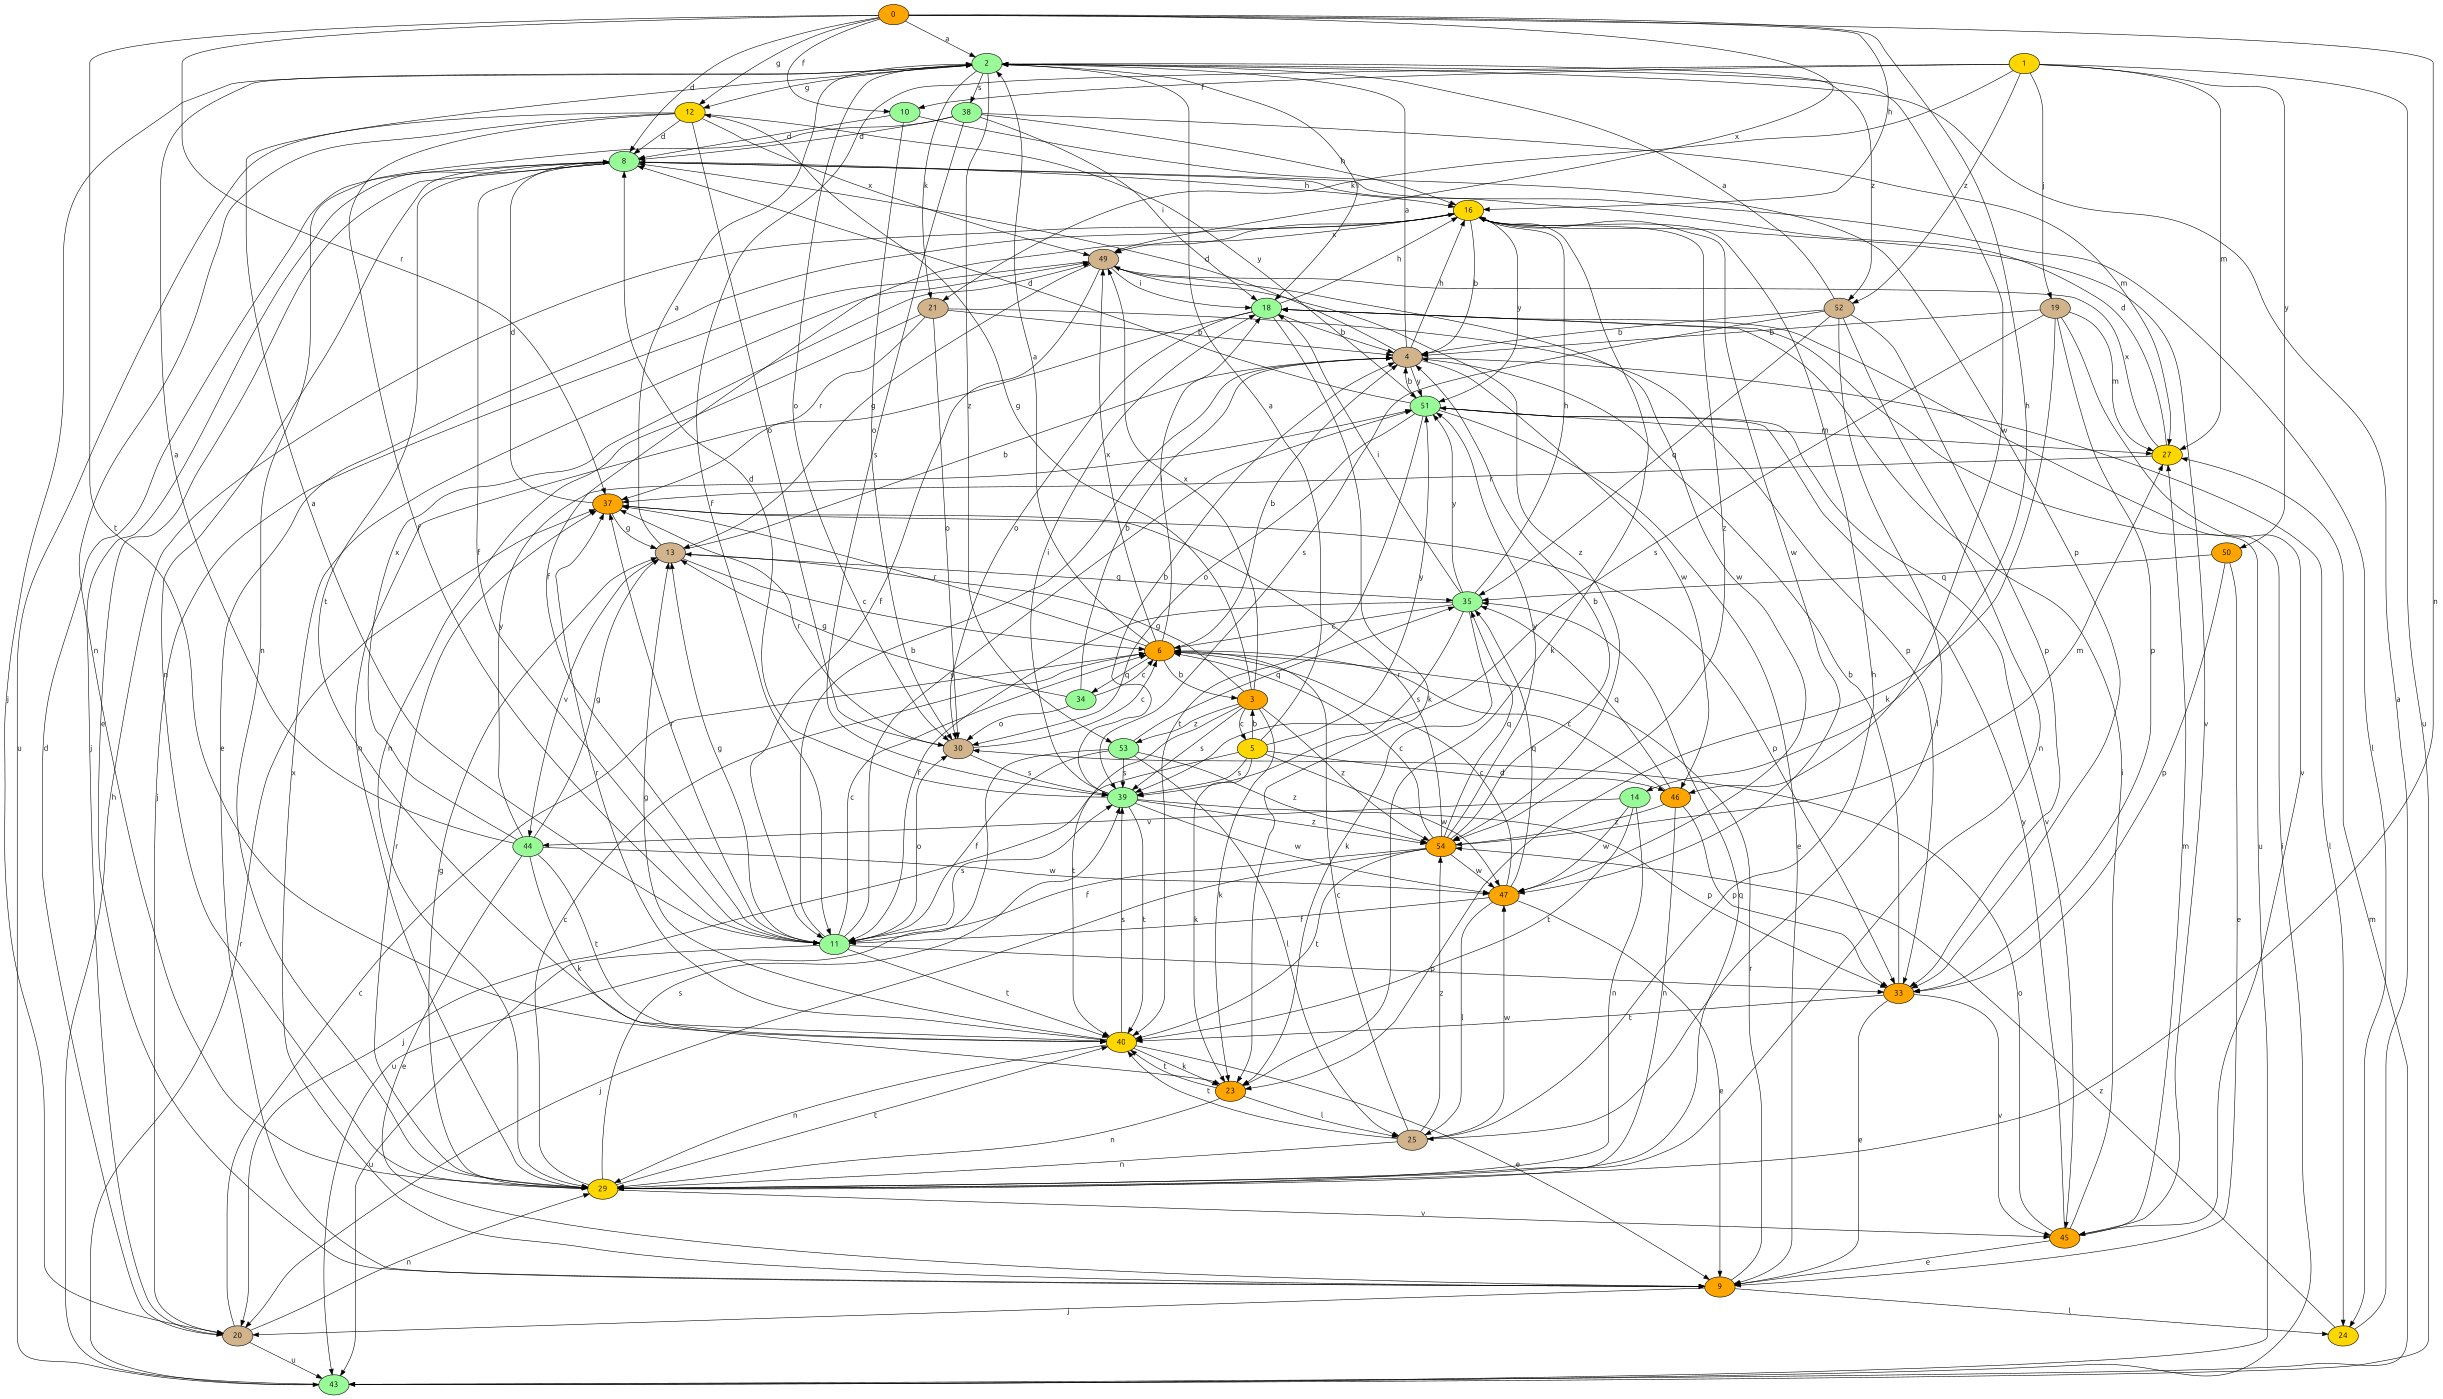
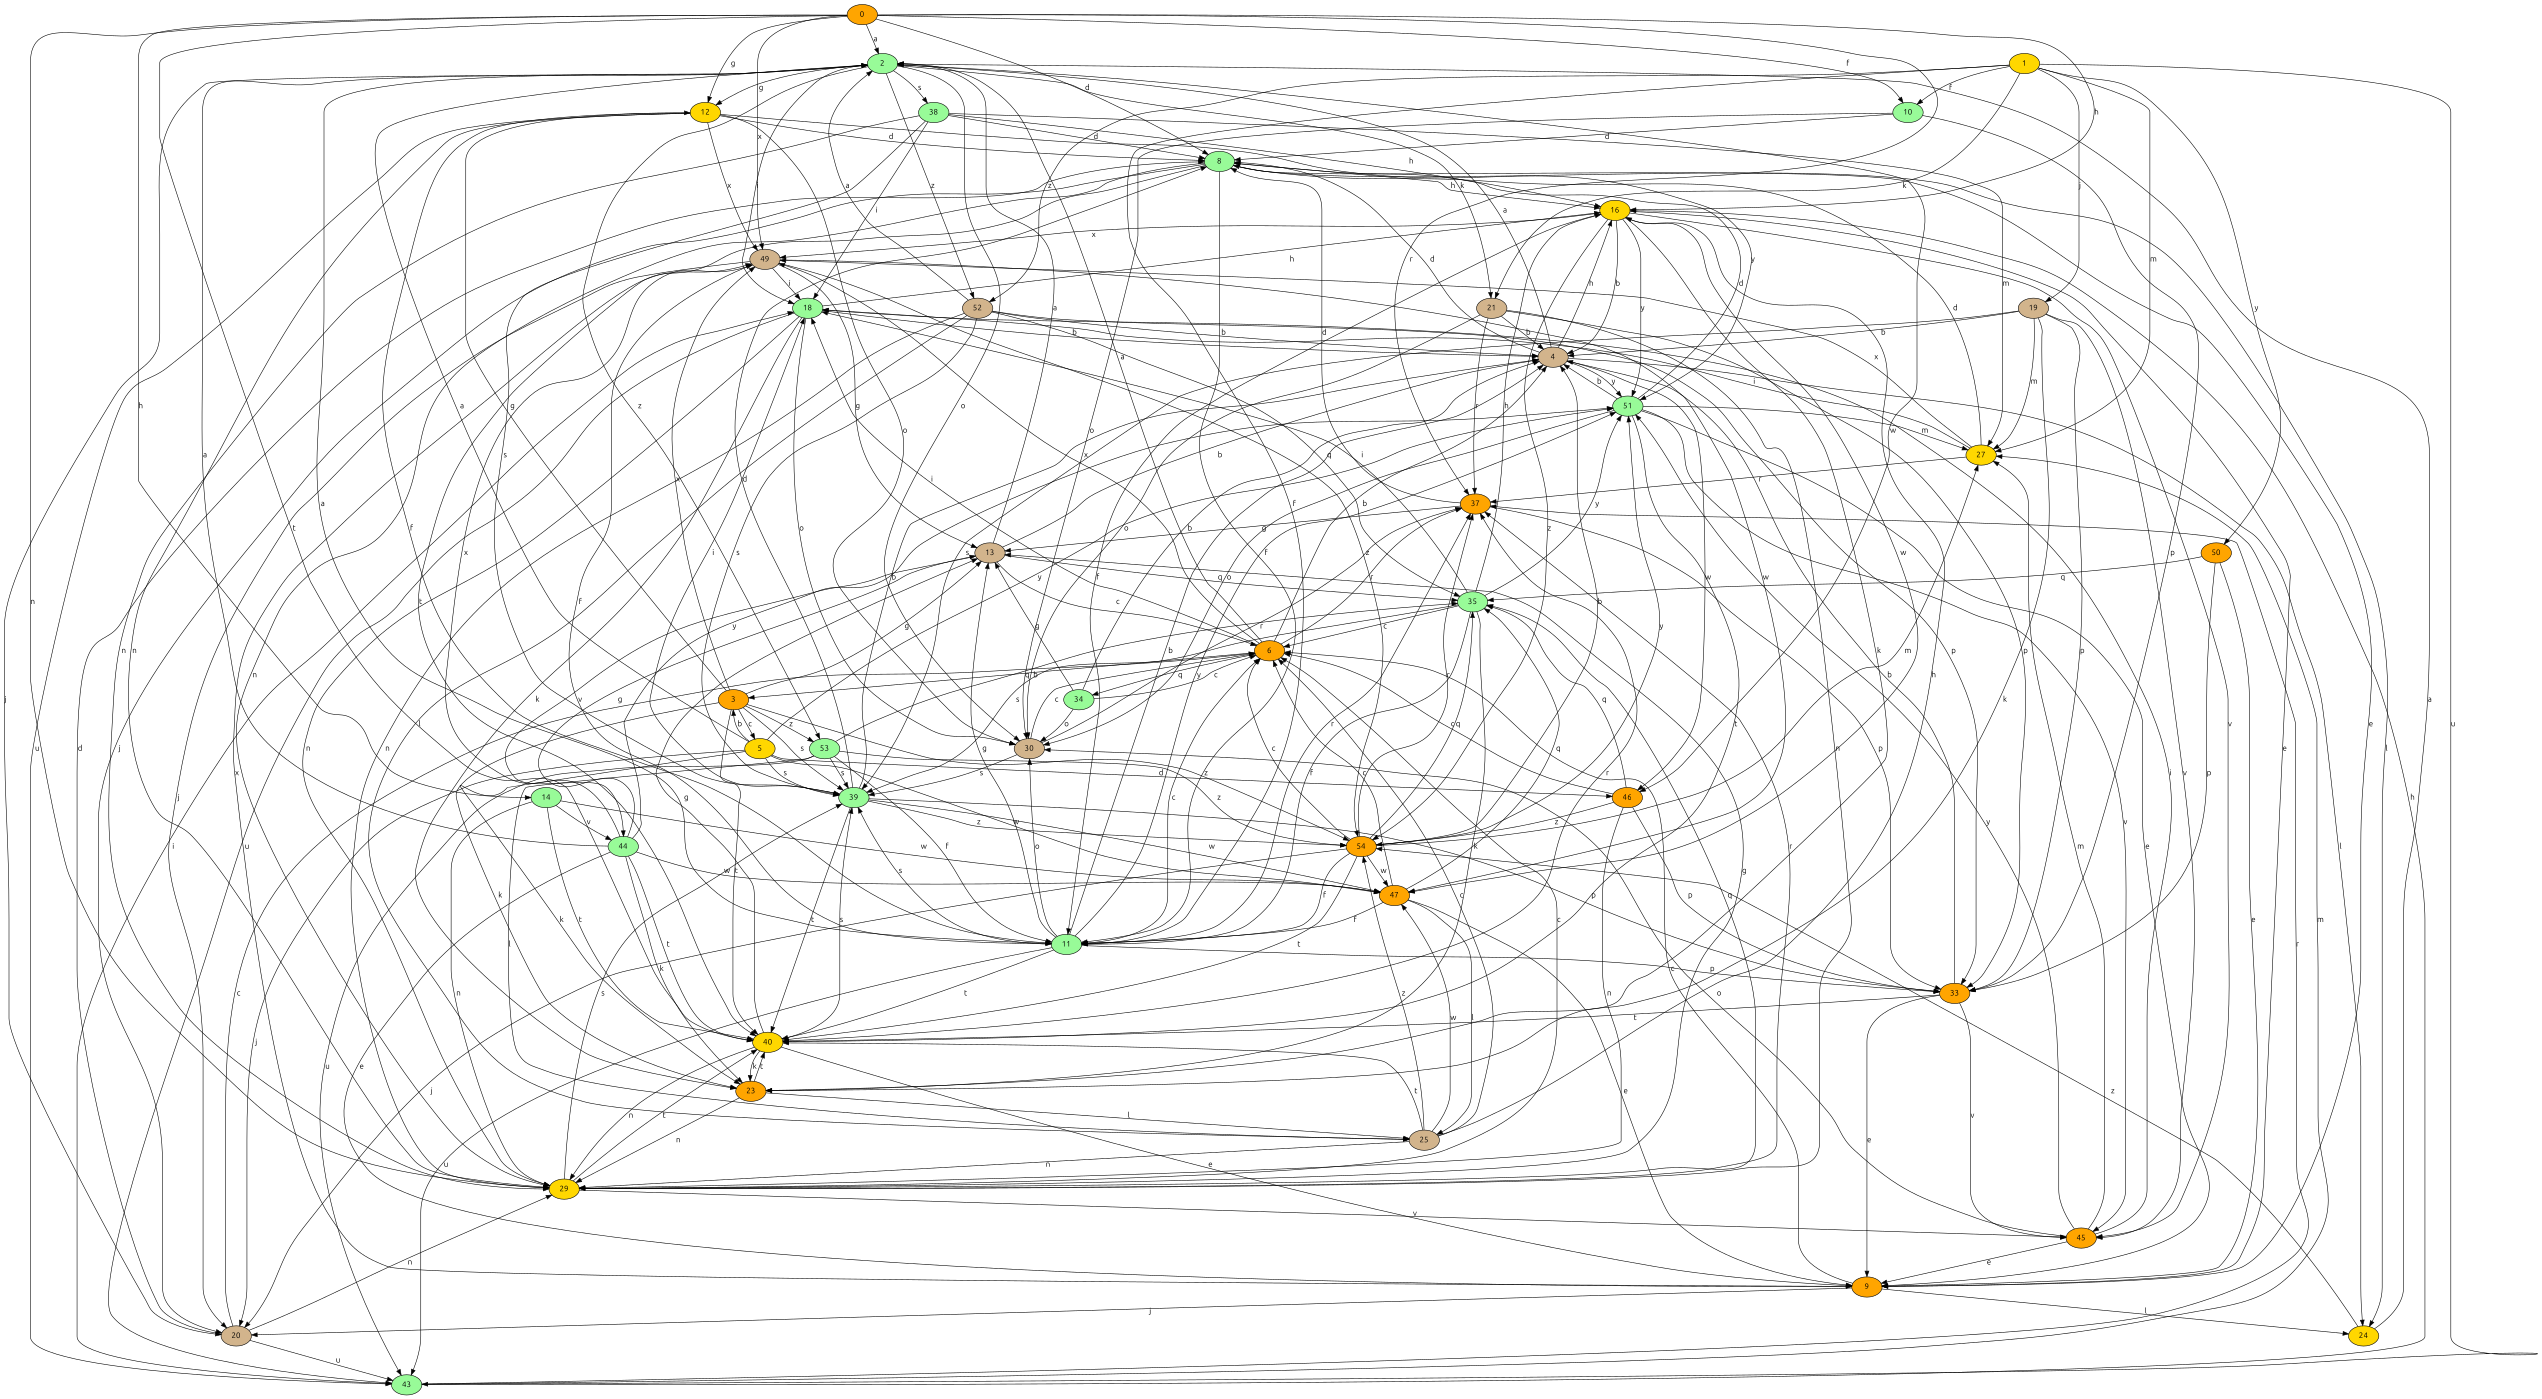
edge "27" -> "18": added, label "i"
edge "9" -> "6": label "r" -> "c"
